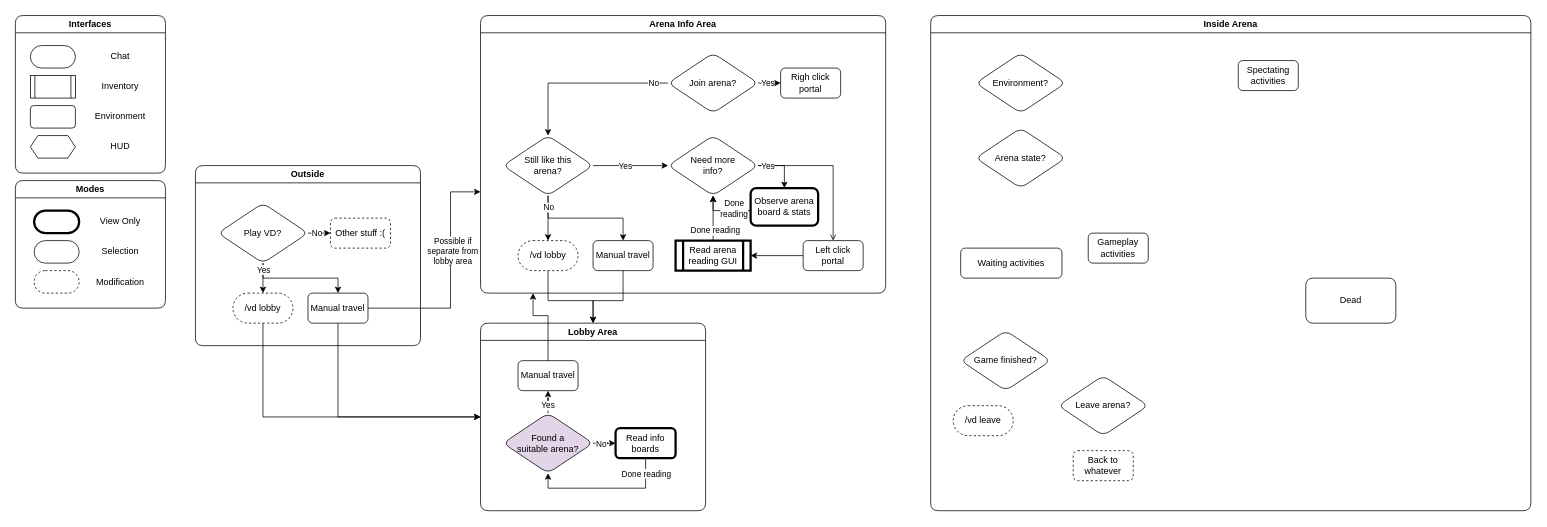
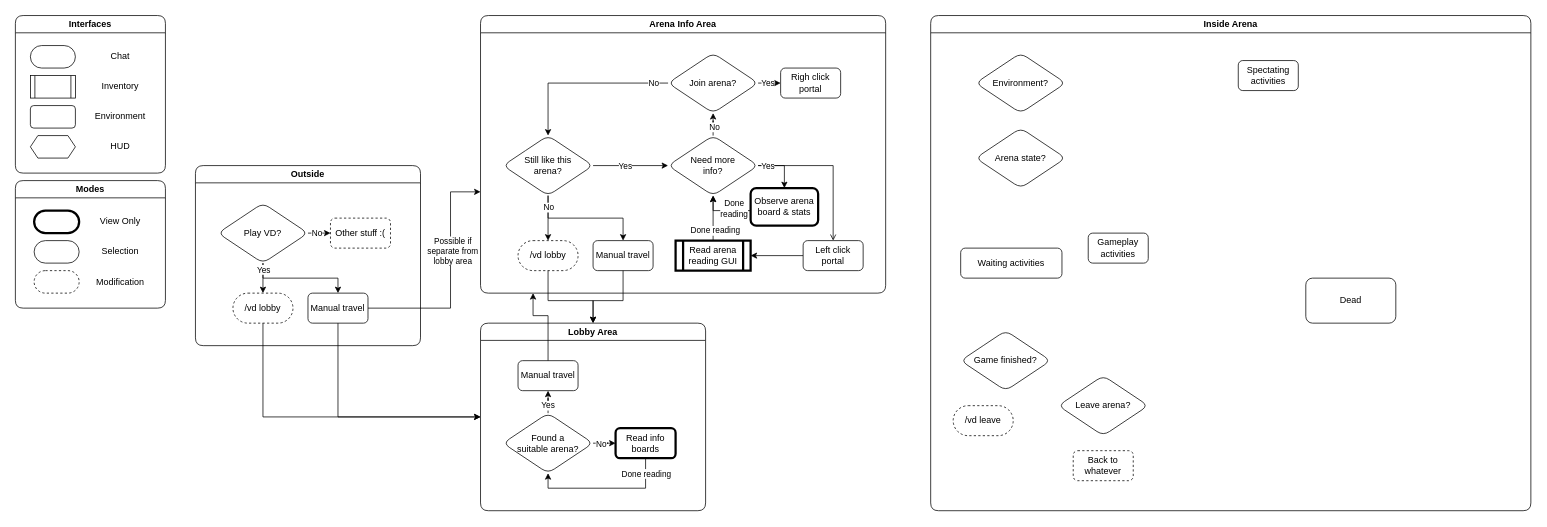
edge "Need more info?" -> "Join arena?": added, label "No"
node "Found a suitable arena?": fillcolor #e1d5e7 -> #ffffff
